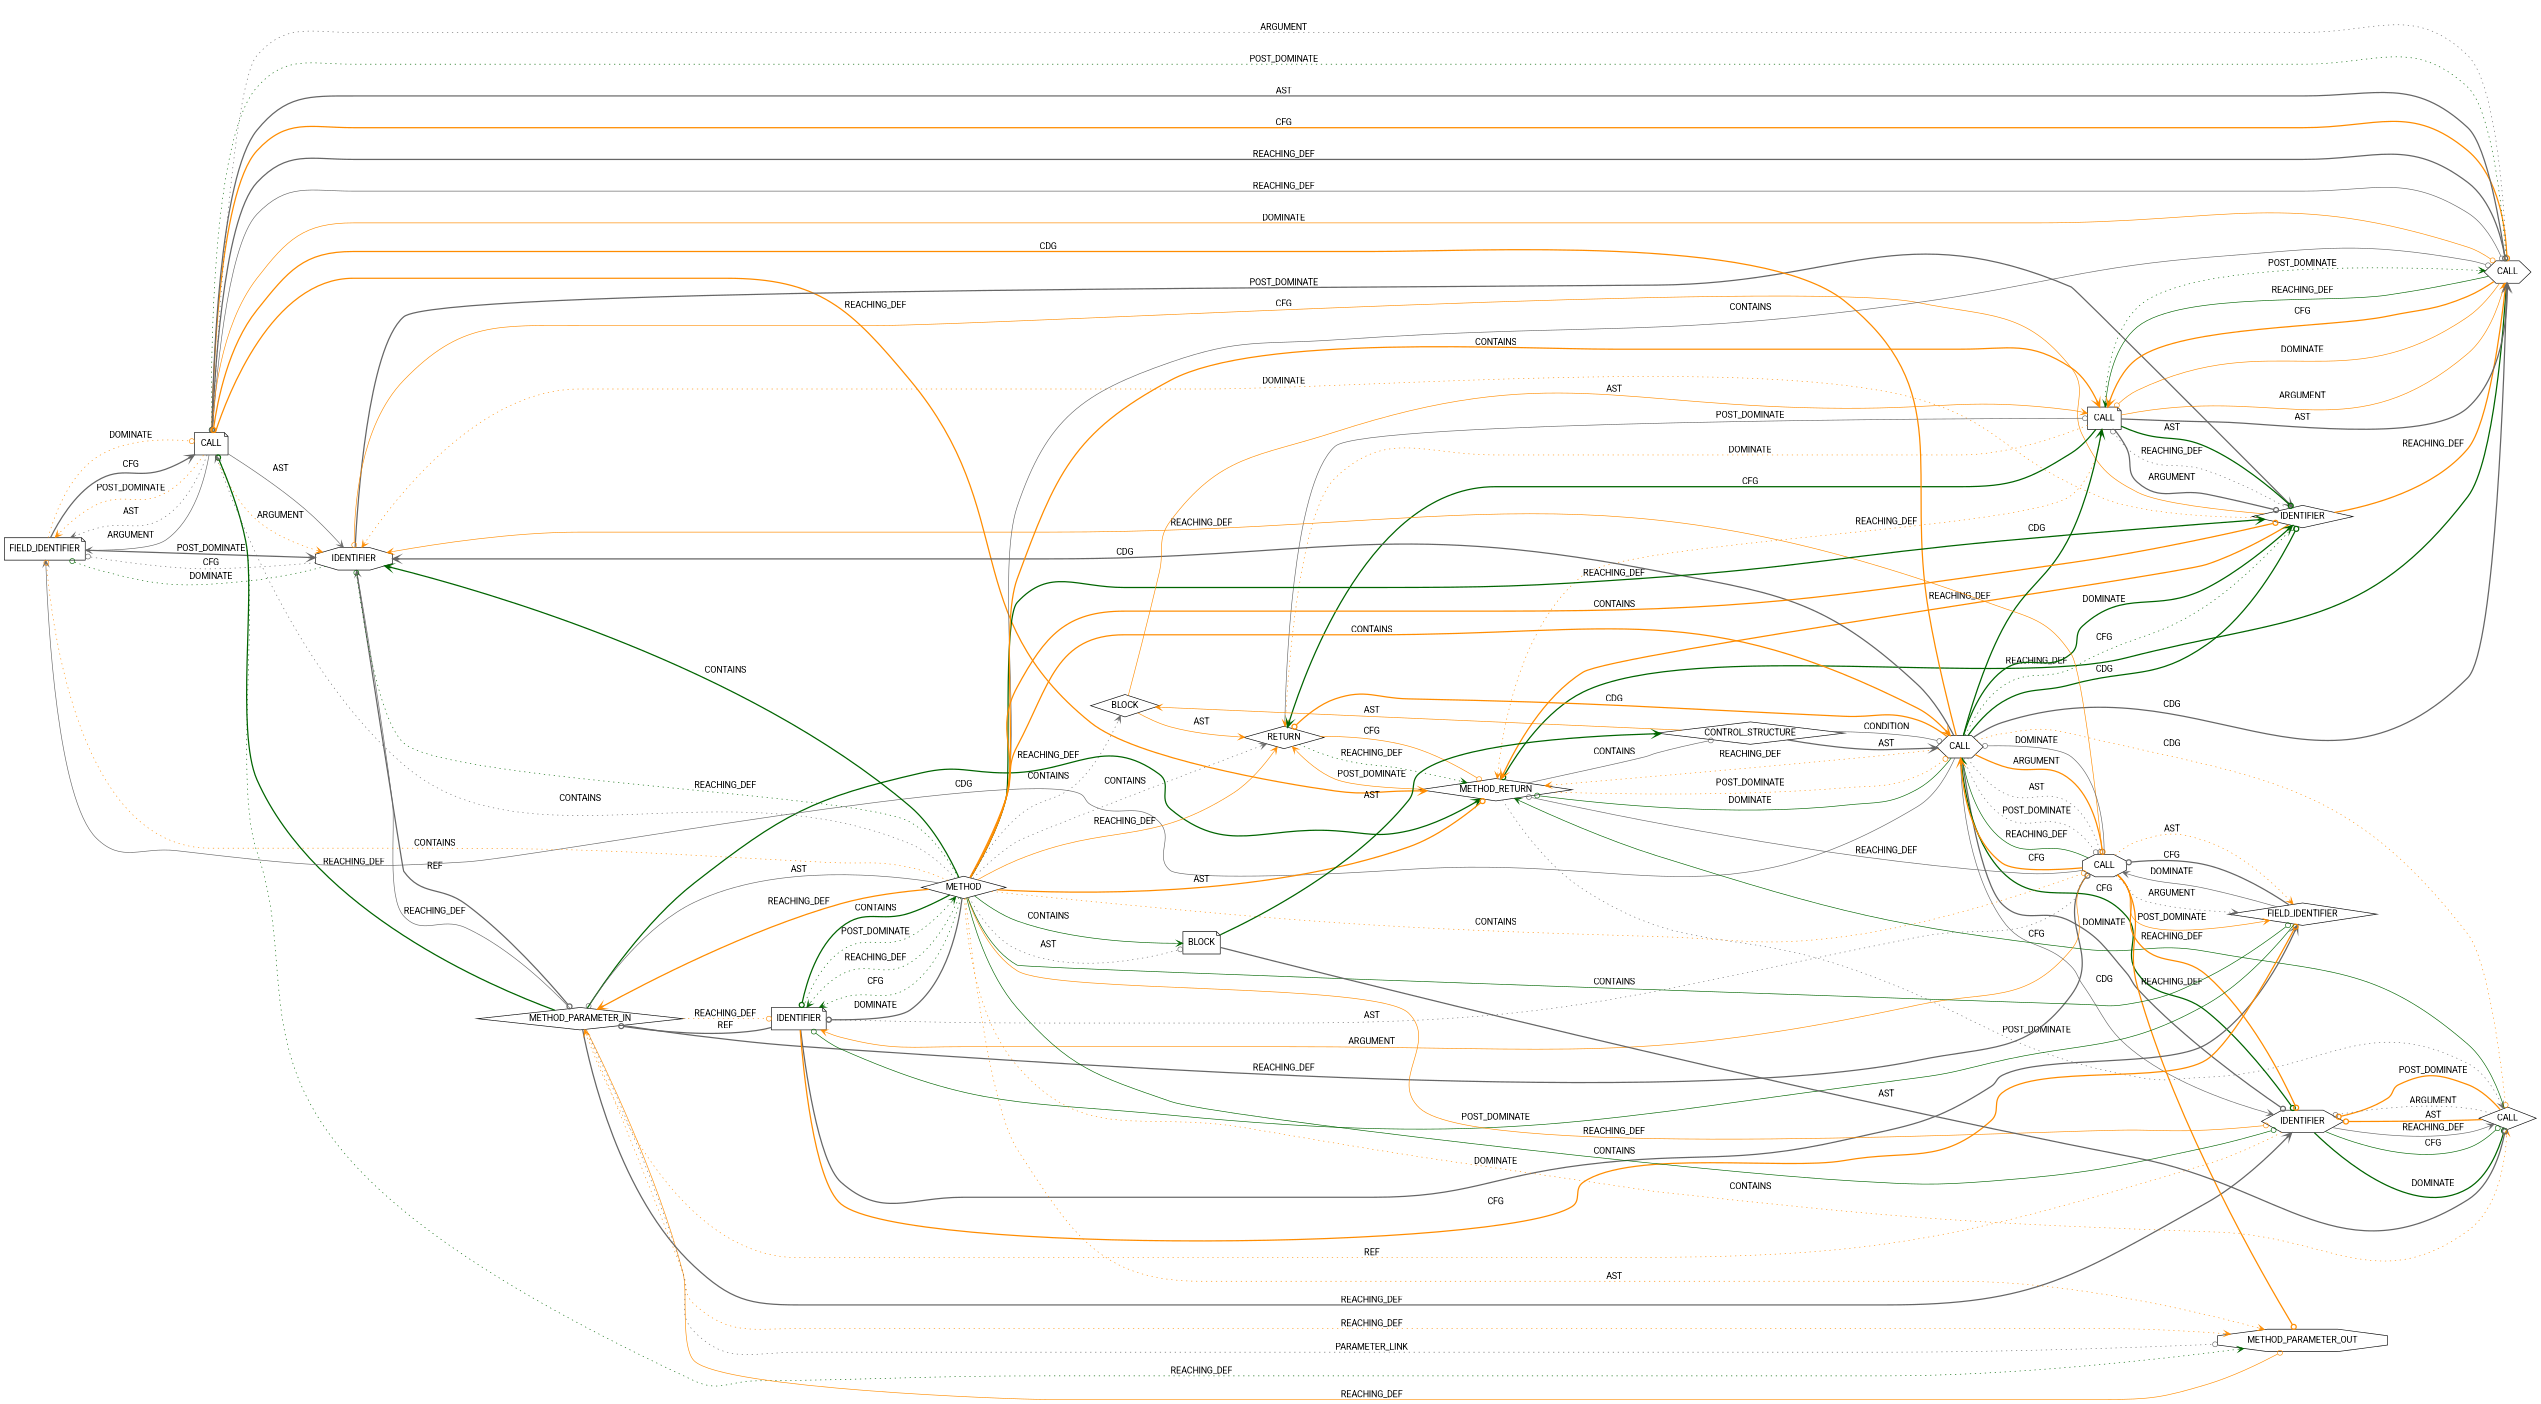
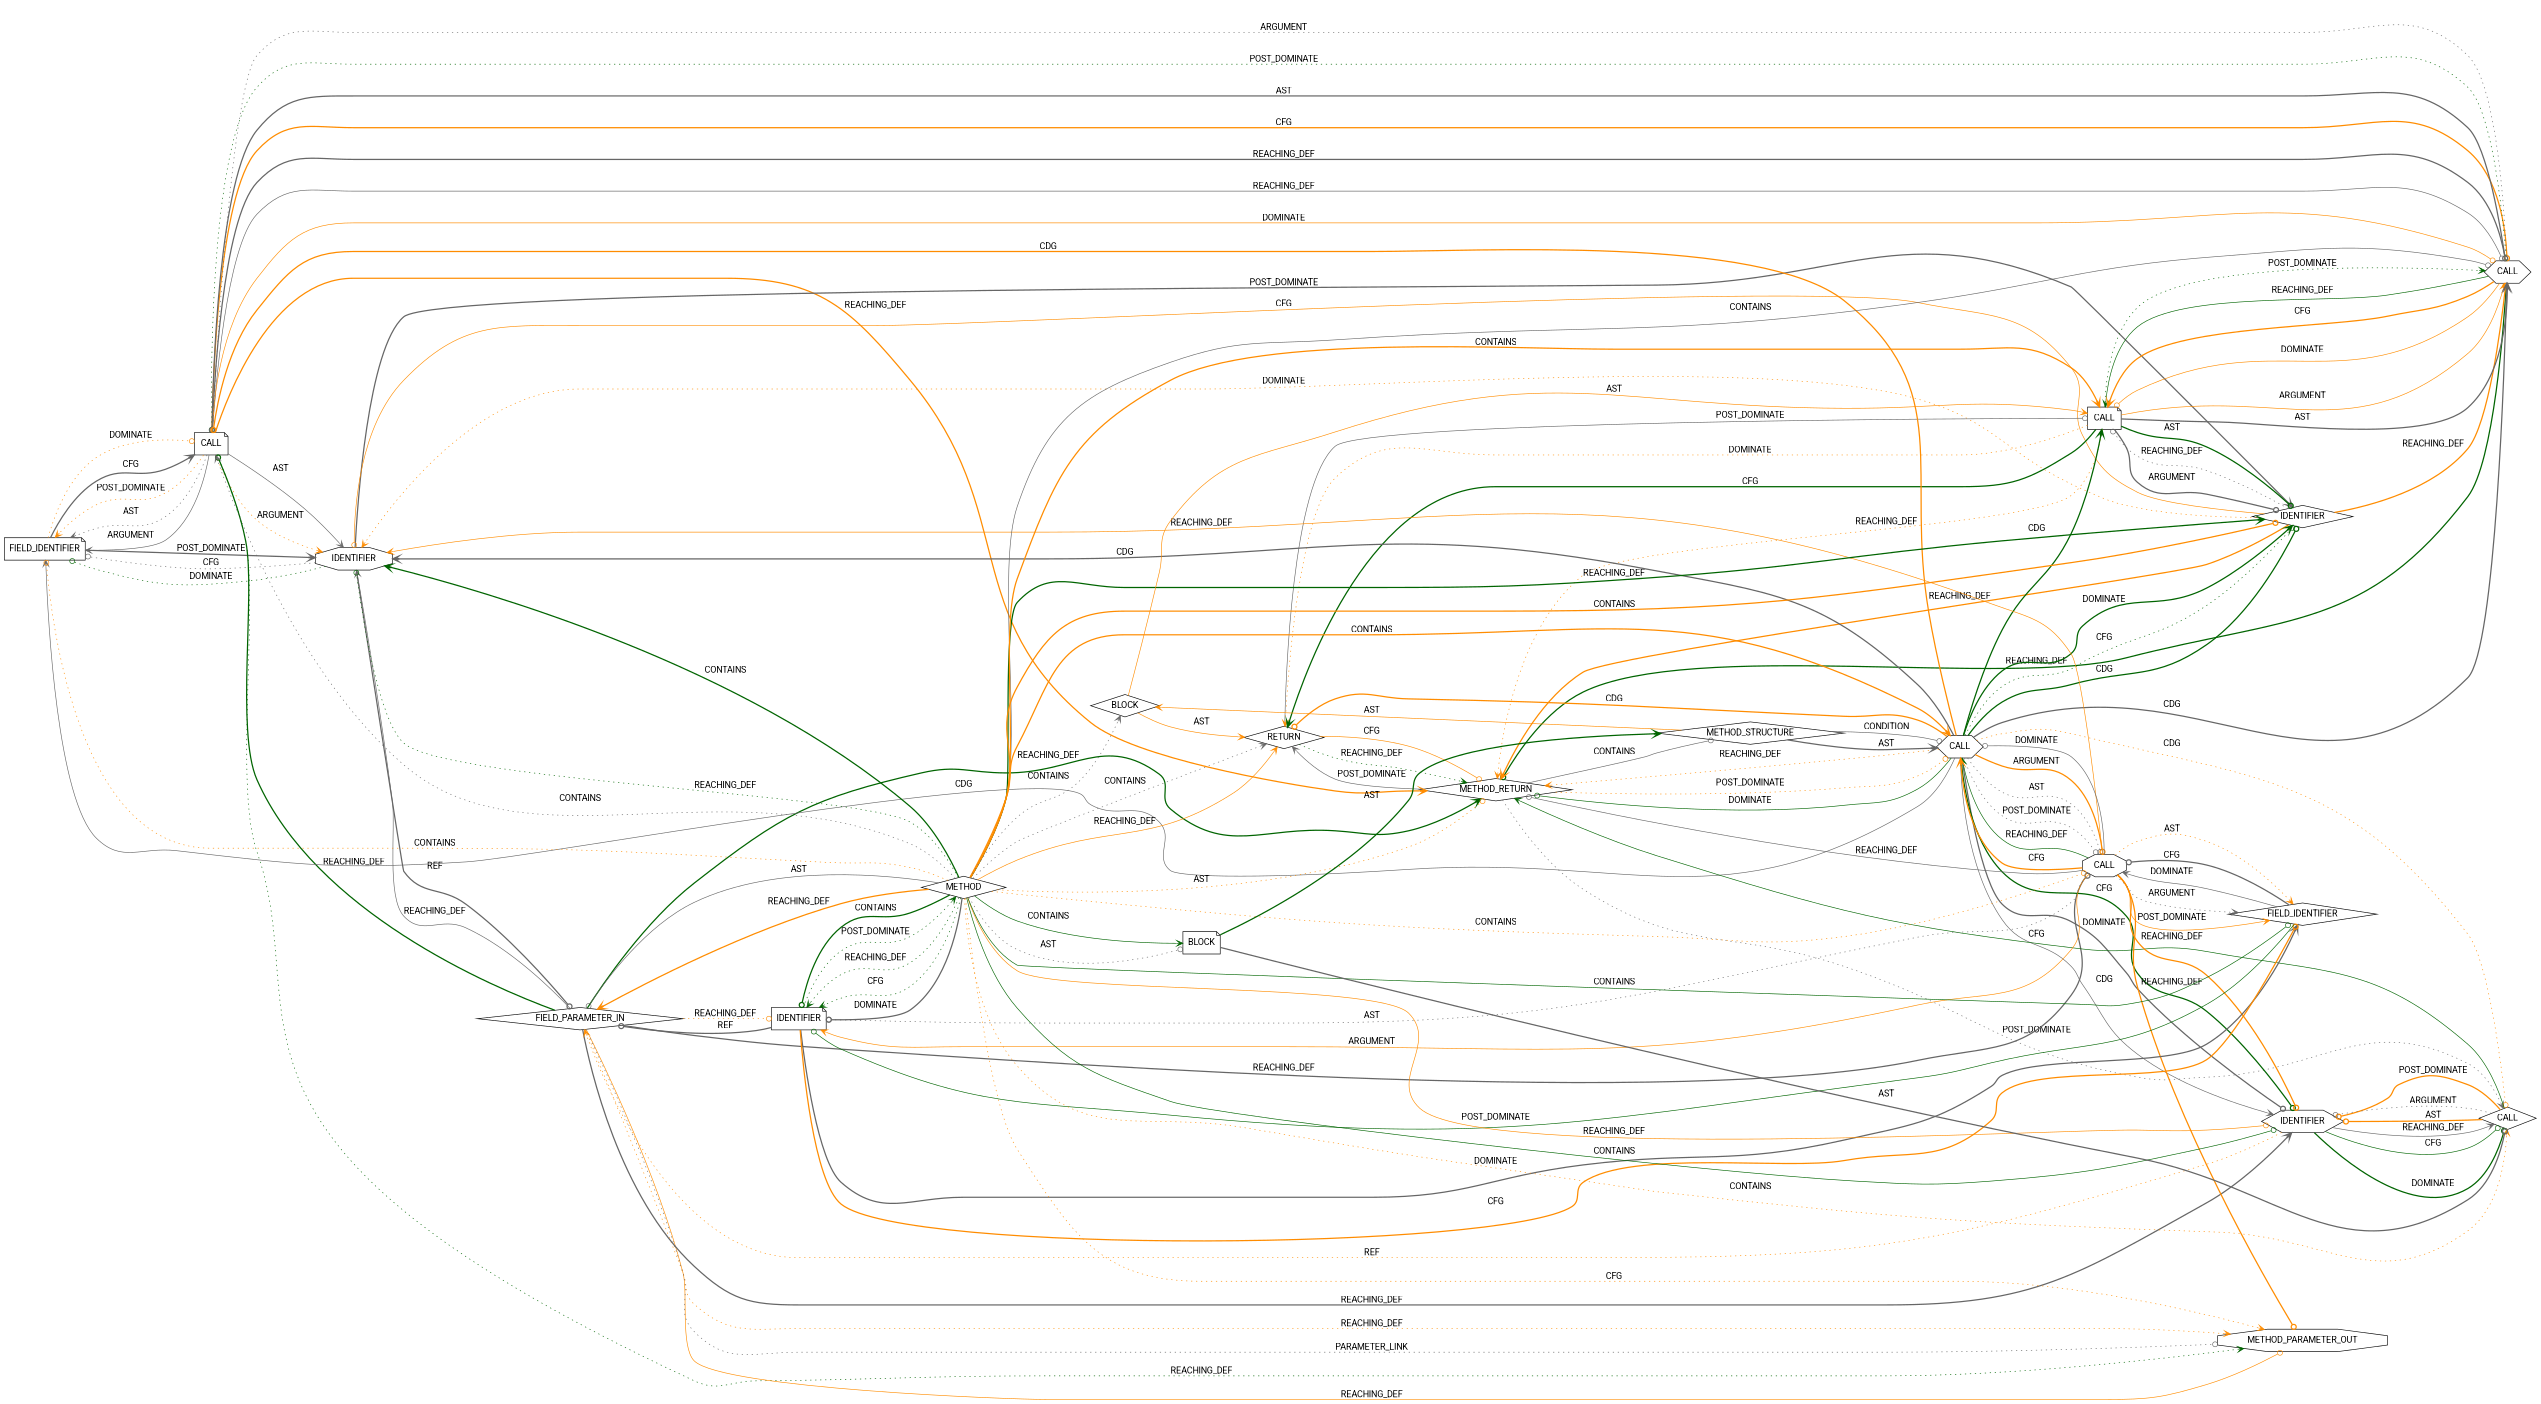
node "CONTROL_STRUCTURE": label "CONTROL_STRUCTURE" -> "METHOD_STRUCTURE"
edge "METHOD_RETURN" -> "RETURN": color darkorange -> gray40
edge "METHOD" -> "METHOD_RETURN": style bold -> dotted
node "METHOD_PARAMETER_IN": label "METHOD_PARAMETER_IN" -> "FIELD_PARAMETER_IN"
edge "METHOD" -> "METHOD_PARAMETER_OUT": label "AST" -> "CFG"
